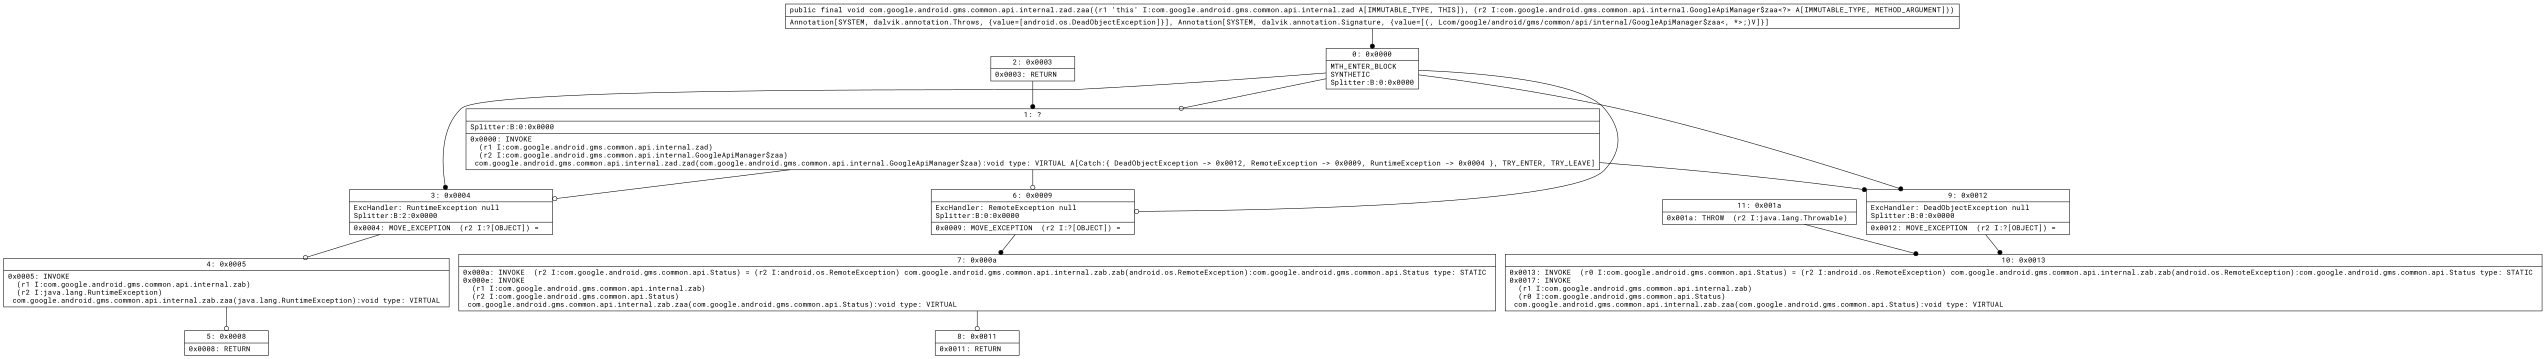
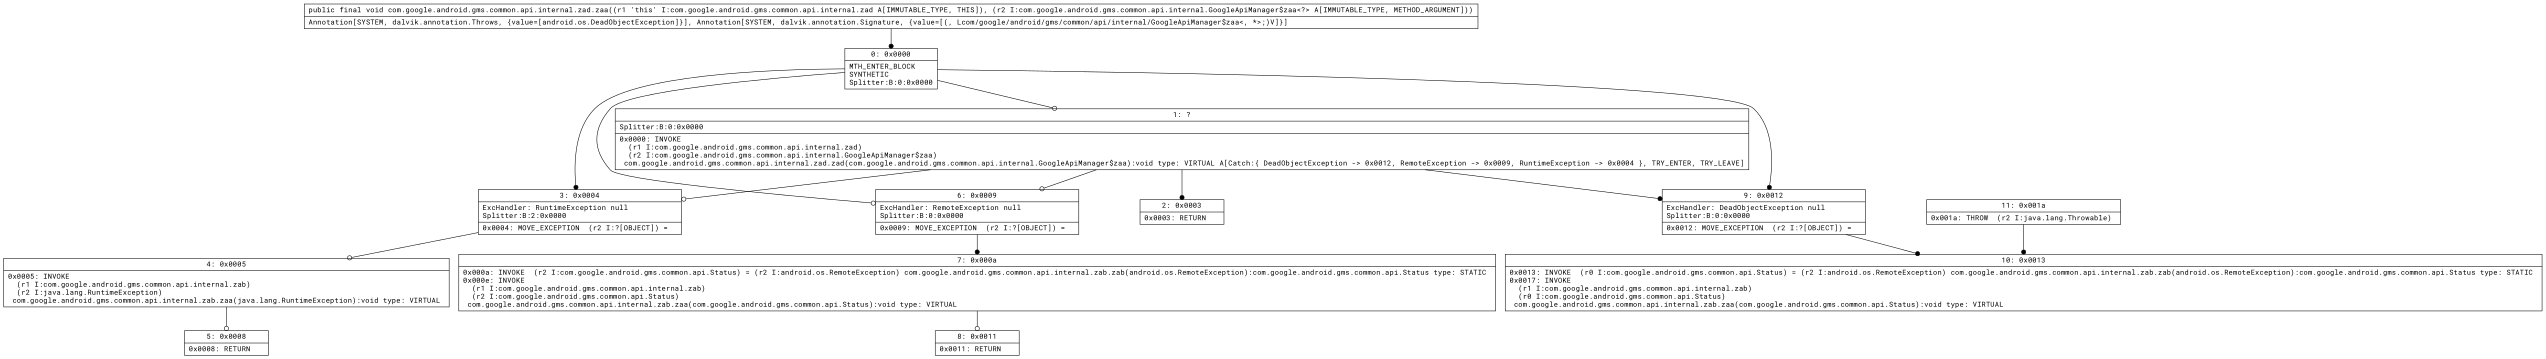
edge "2: 0x0003" -> "1: ?": reversed
